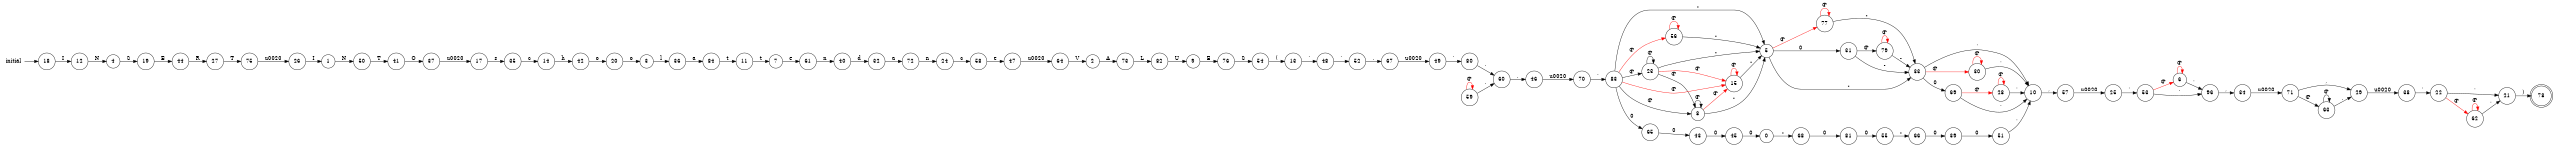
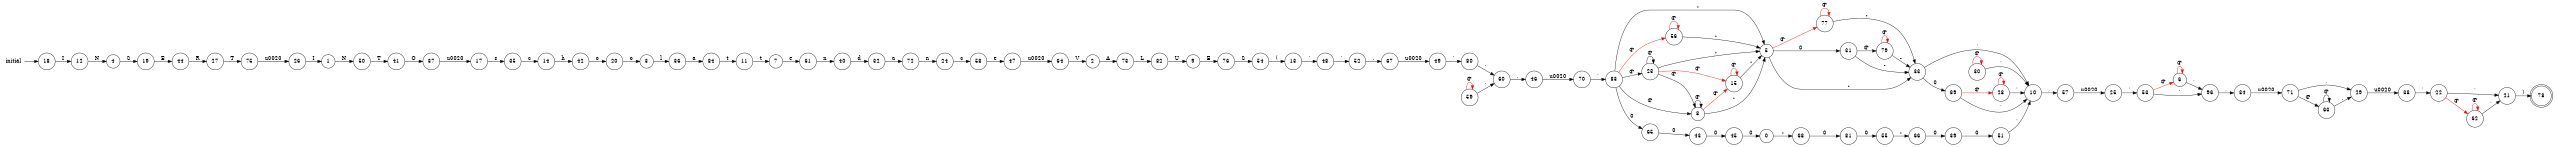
edge "33" -> "30": removed, label "@"
edge "83" -> "15": removed, label "@"
